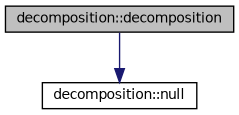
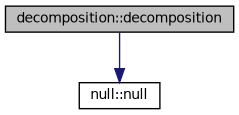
node "decomposition::null": label "decomposition::null" -> "null::null"
